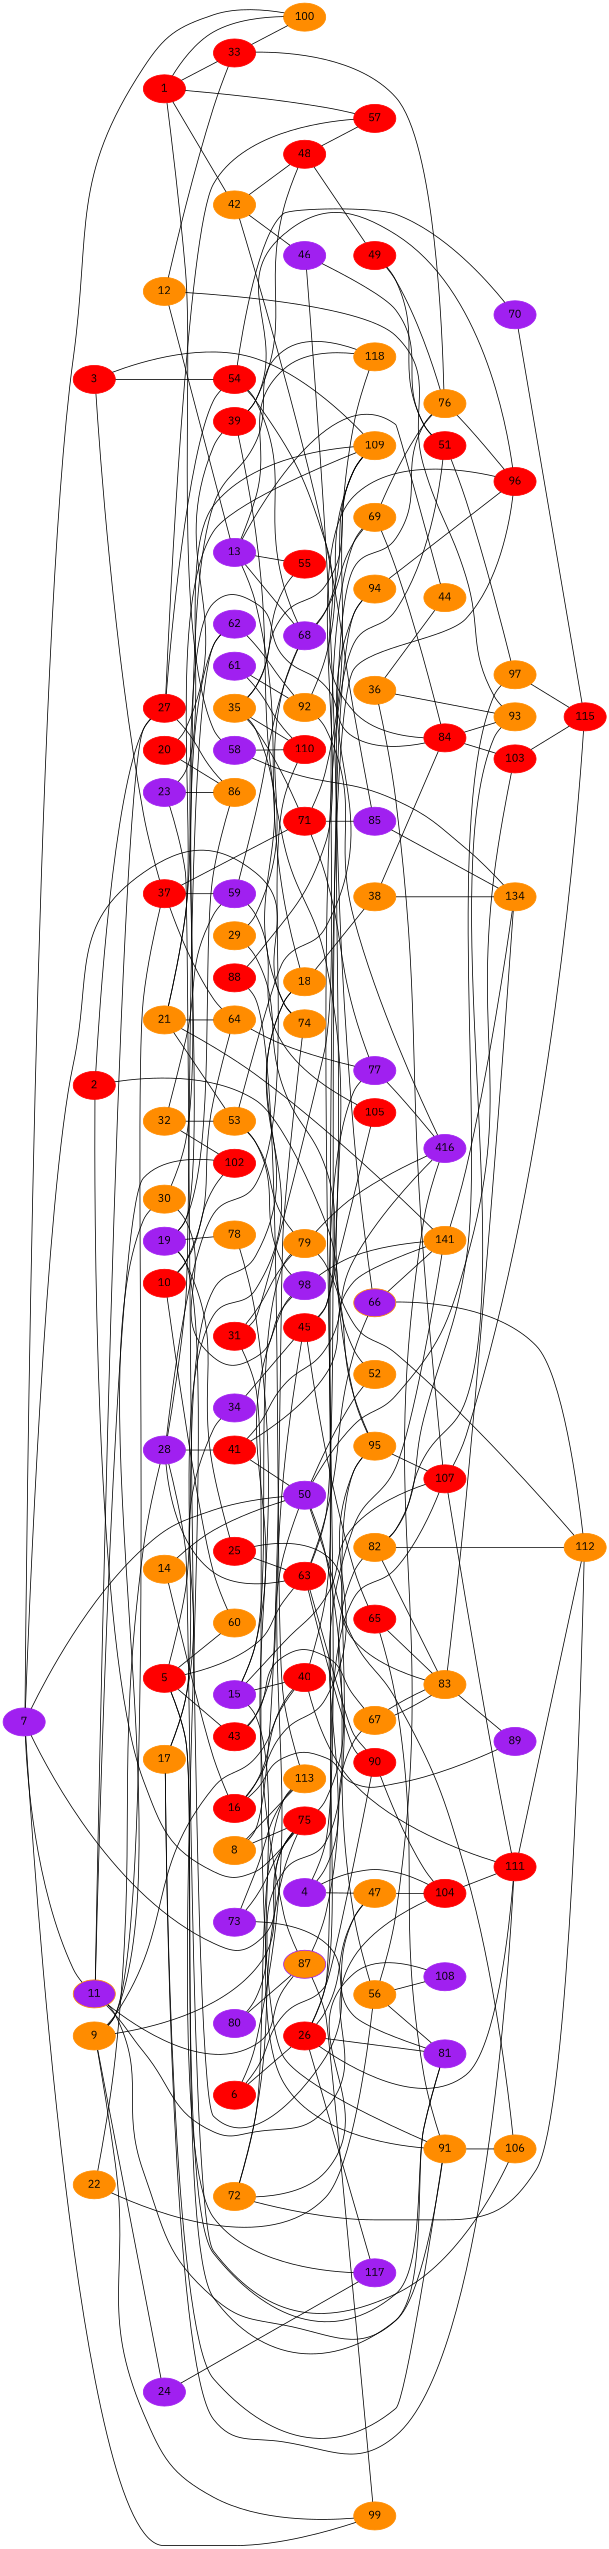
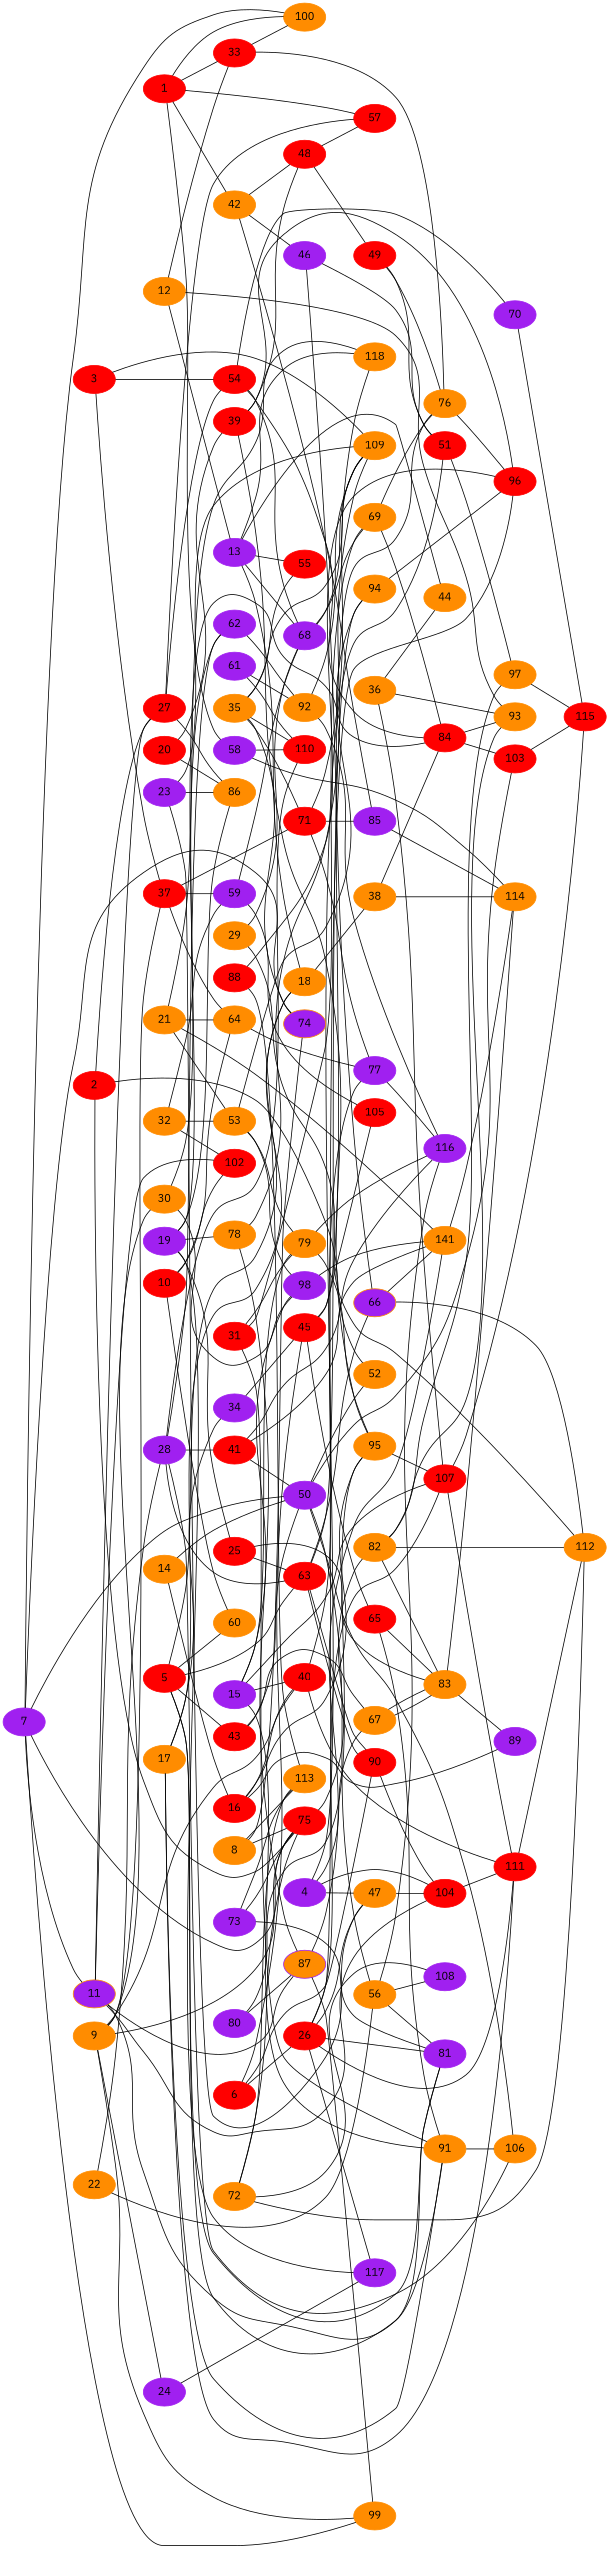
edge "109" -- "21": now "109" -- "78"
node "134": label "134" -> "114"
node "74": fillcolor darkorange -> purple
node "416": label "416" -> "116"
